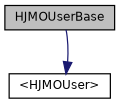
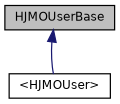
edge "HJMOUserBase" -> "<HJMOUser>": reversed
